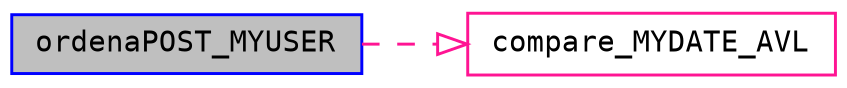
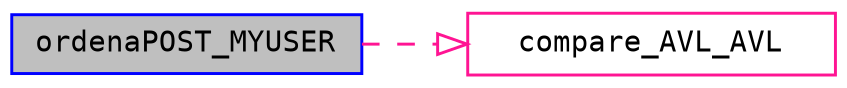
node "compare_MYDATE_AVL": label "compare_MYDATE_AVL" -> "compare_AVL_AVL"
